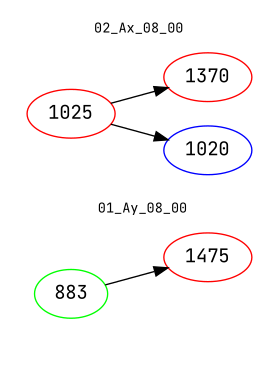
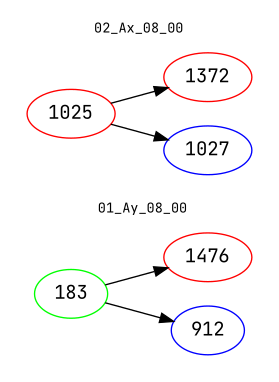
node "1370": label "1370" -> "1372"
node "1020": label "1020" -> "1027"
node "1475": label "1475" -> "1476"
node "883": label "883" -> "183"
node "912": added
